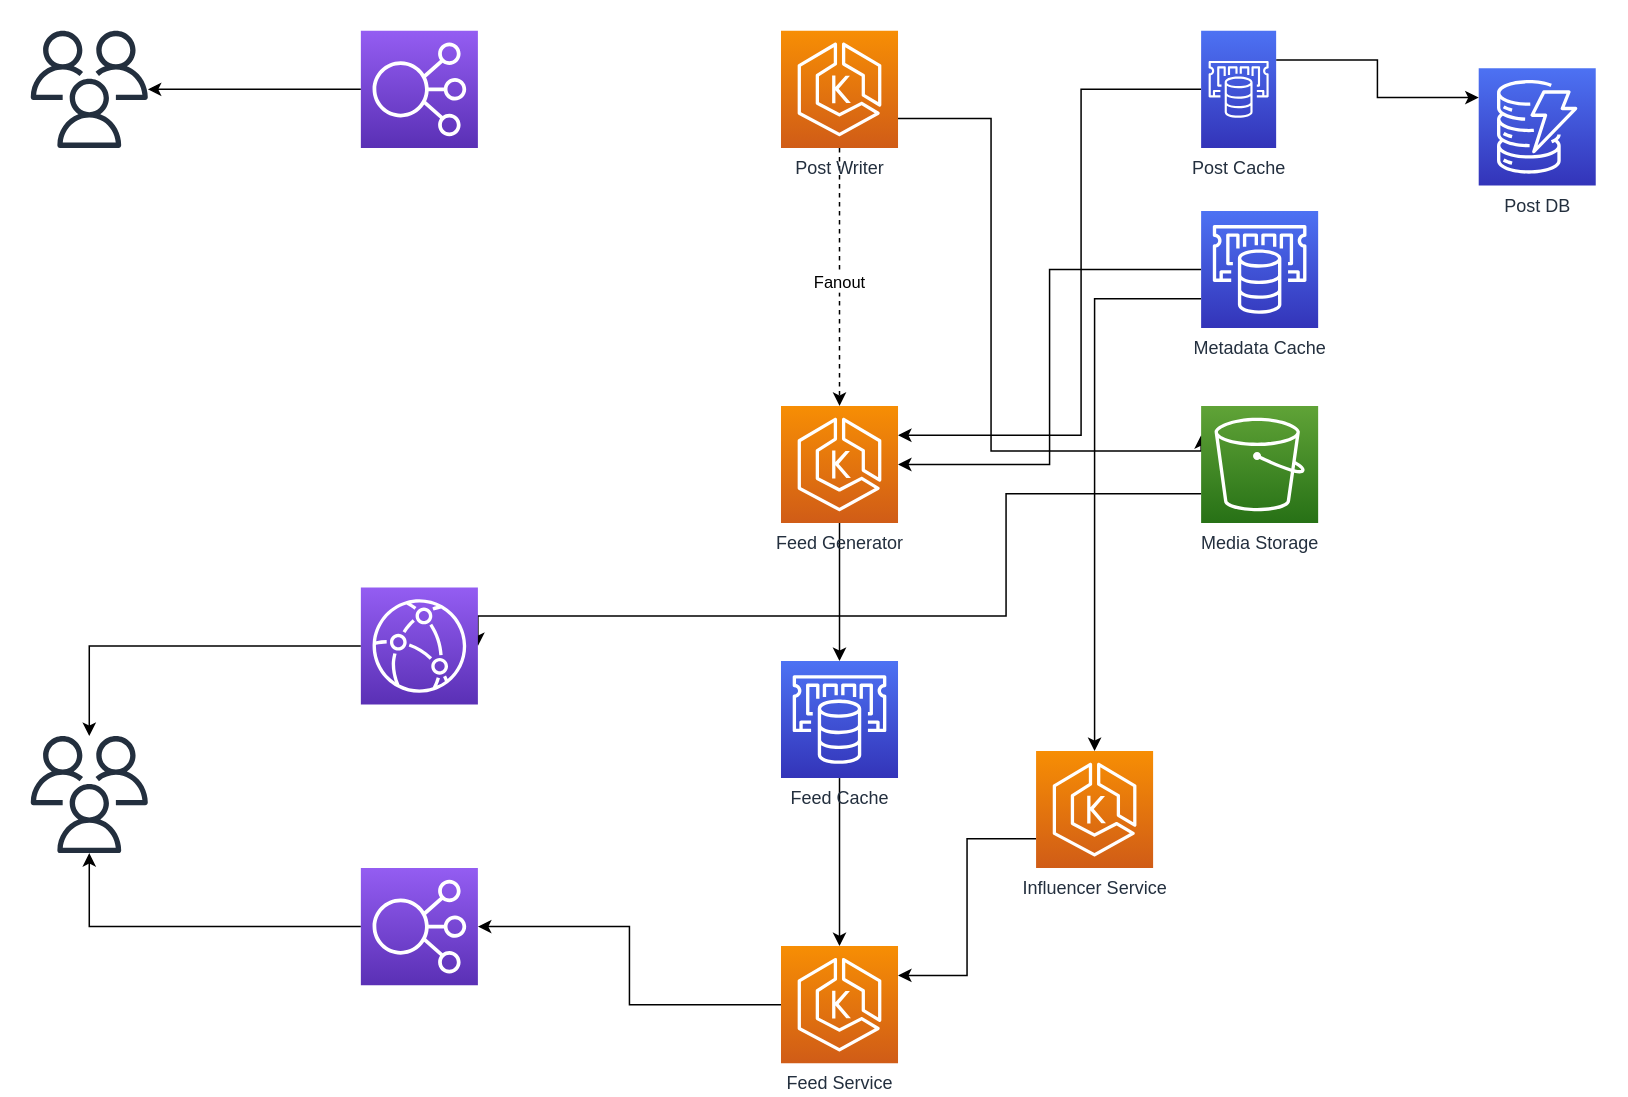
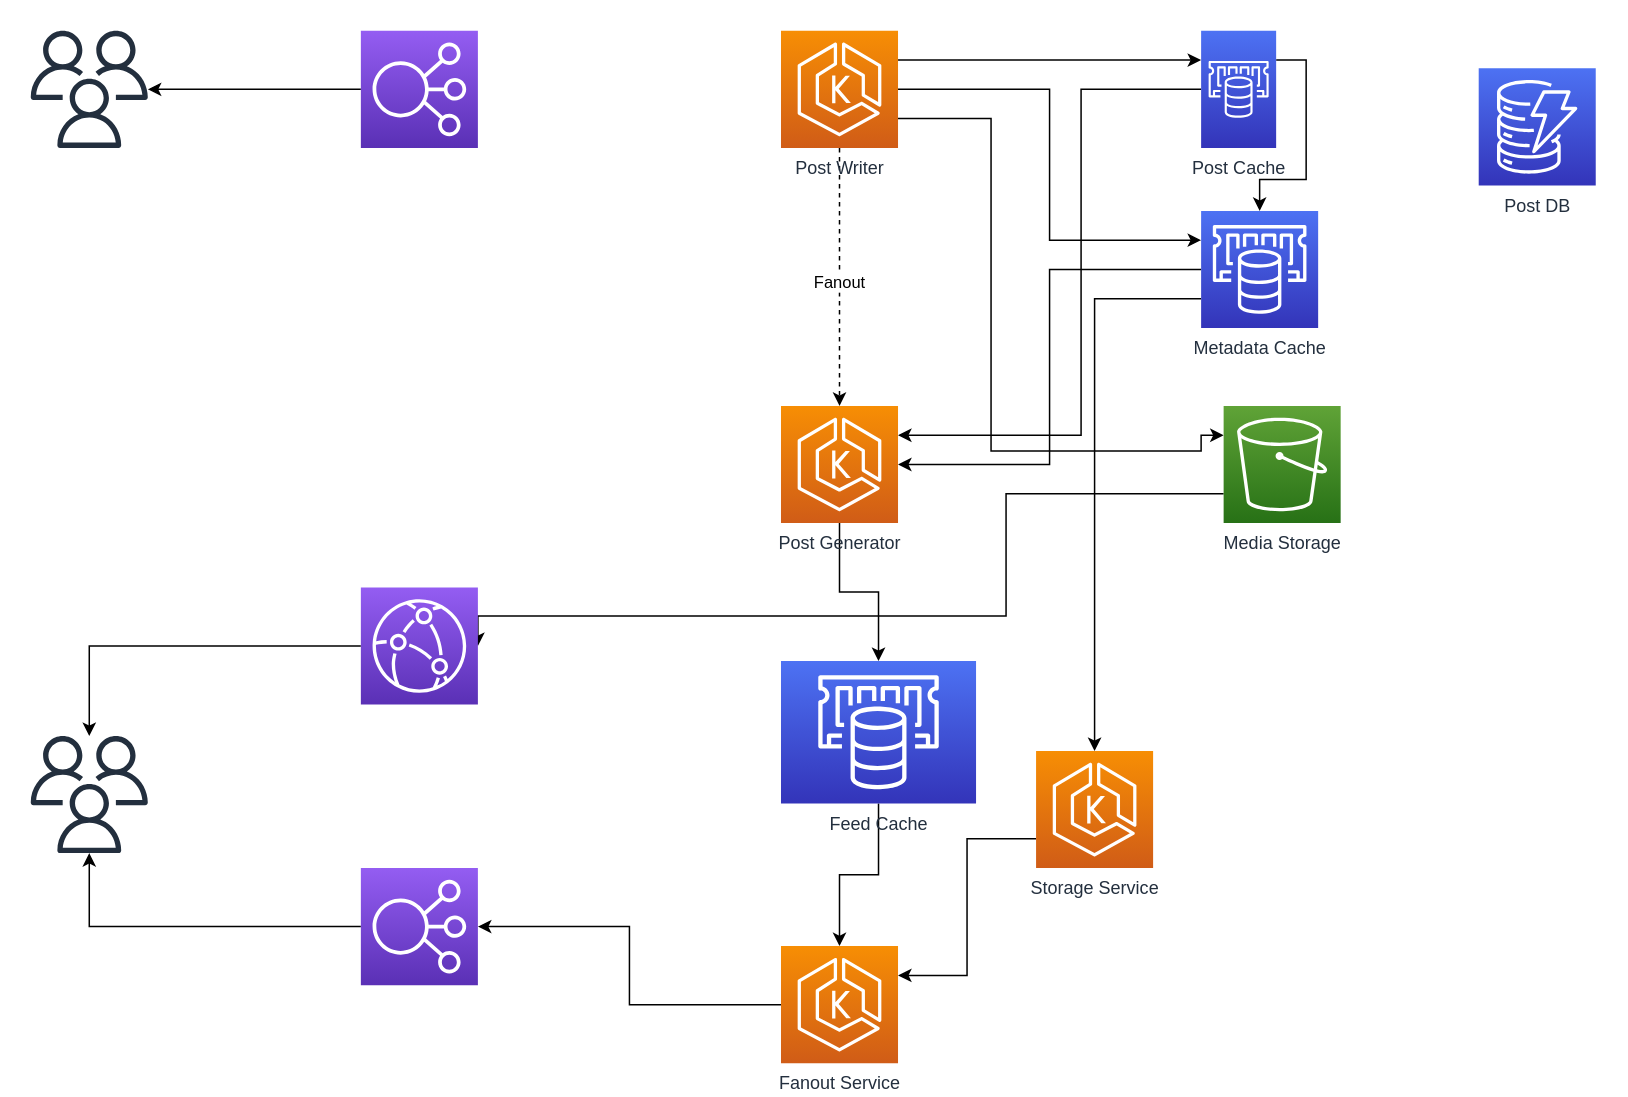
edge "Post Writer" -> "Post Cache": added
edge "Post Cache" -> "Post DB": now "Post Cache" -> "Metadata Cache"
edge "Post Writer" -> "Metadata Cache": added
node "Media Storage": moved (1259, 464) -> (1282, 464)
node "Feed Generator": label "Feed Generator" -> "Post Generator"
node "Feed Cache": size 117x117 -> 195x143
node "Influencer Service": label "Influencer Service" -> "Storage Service"
node "Feed Service": label "Feed Service" -> "Fanout Service"
